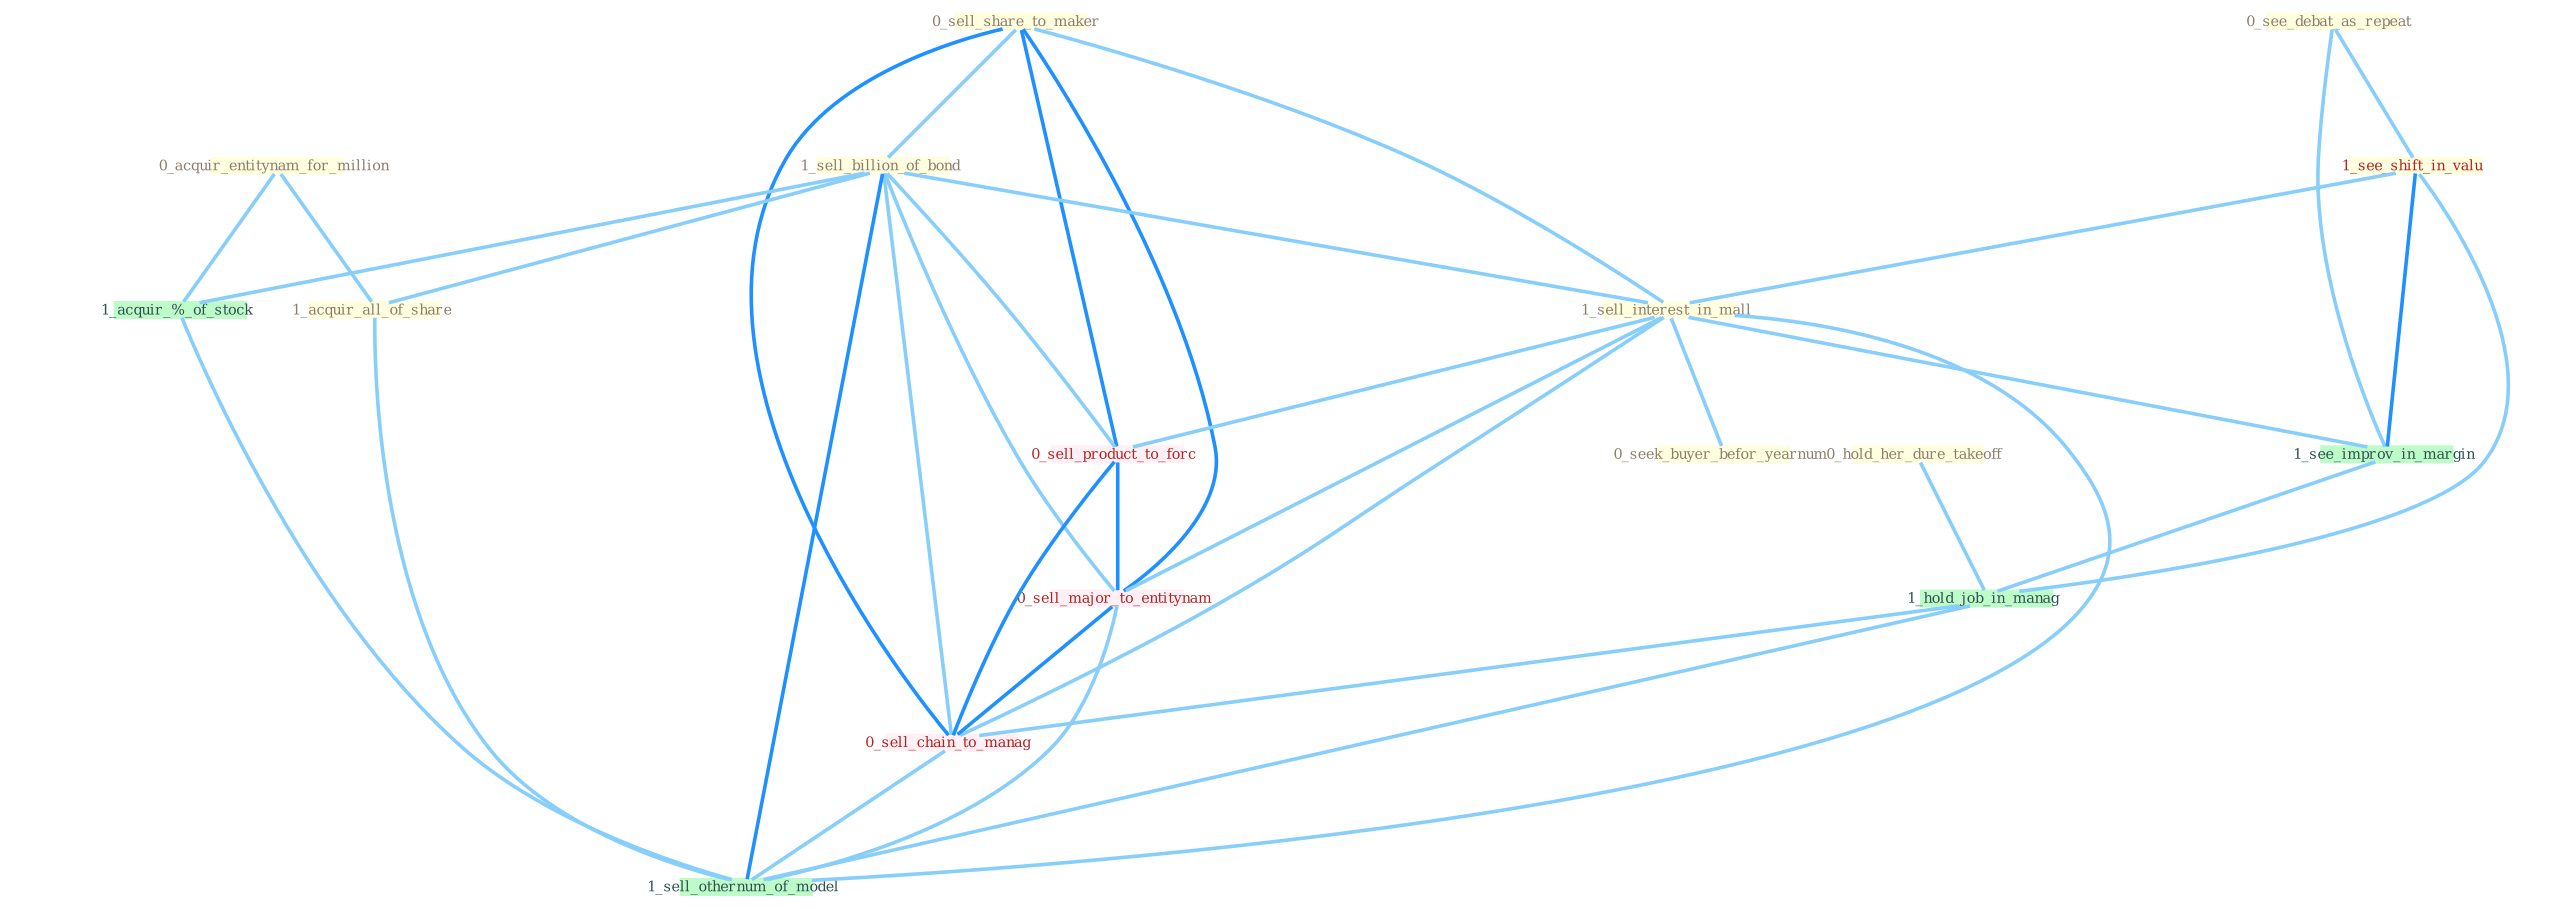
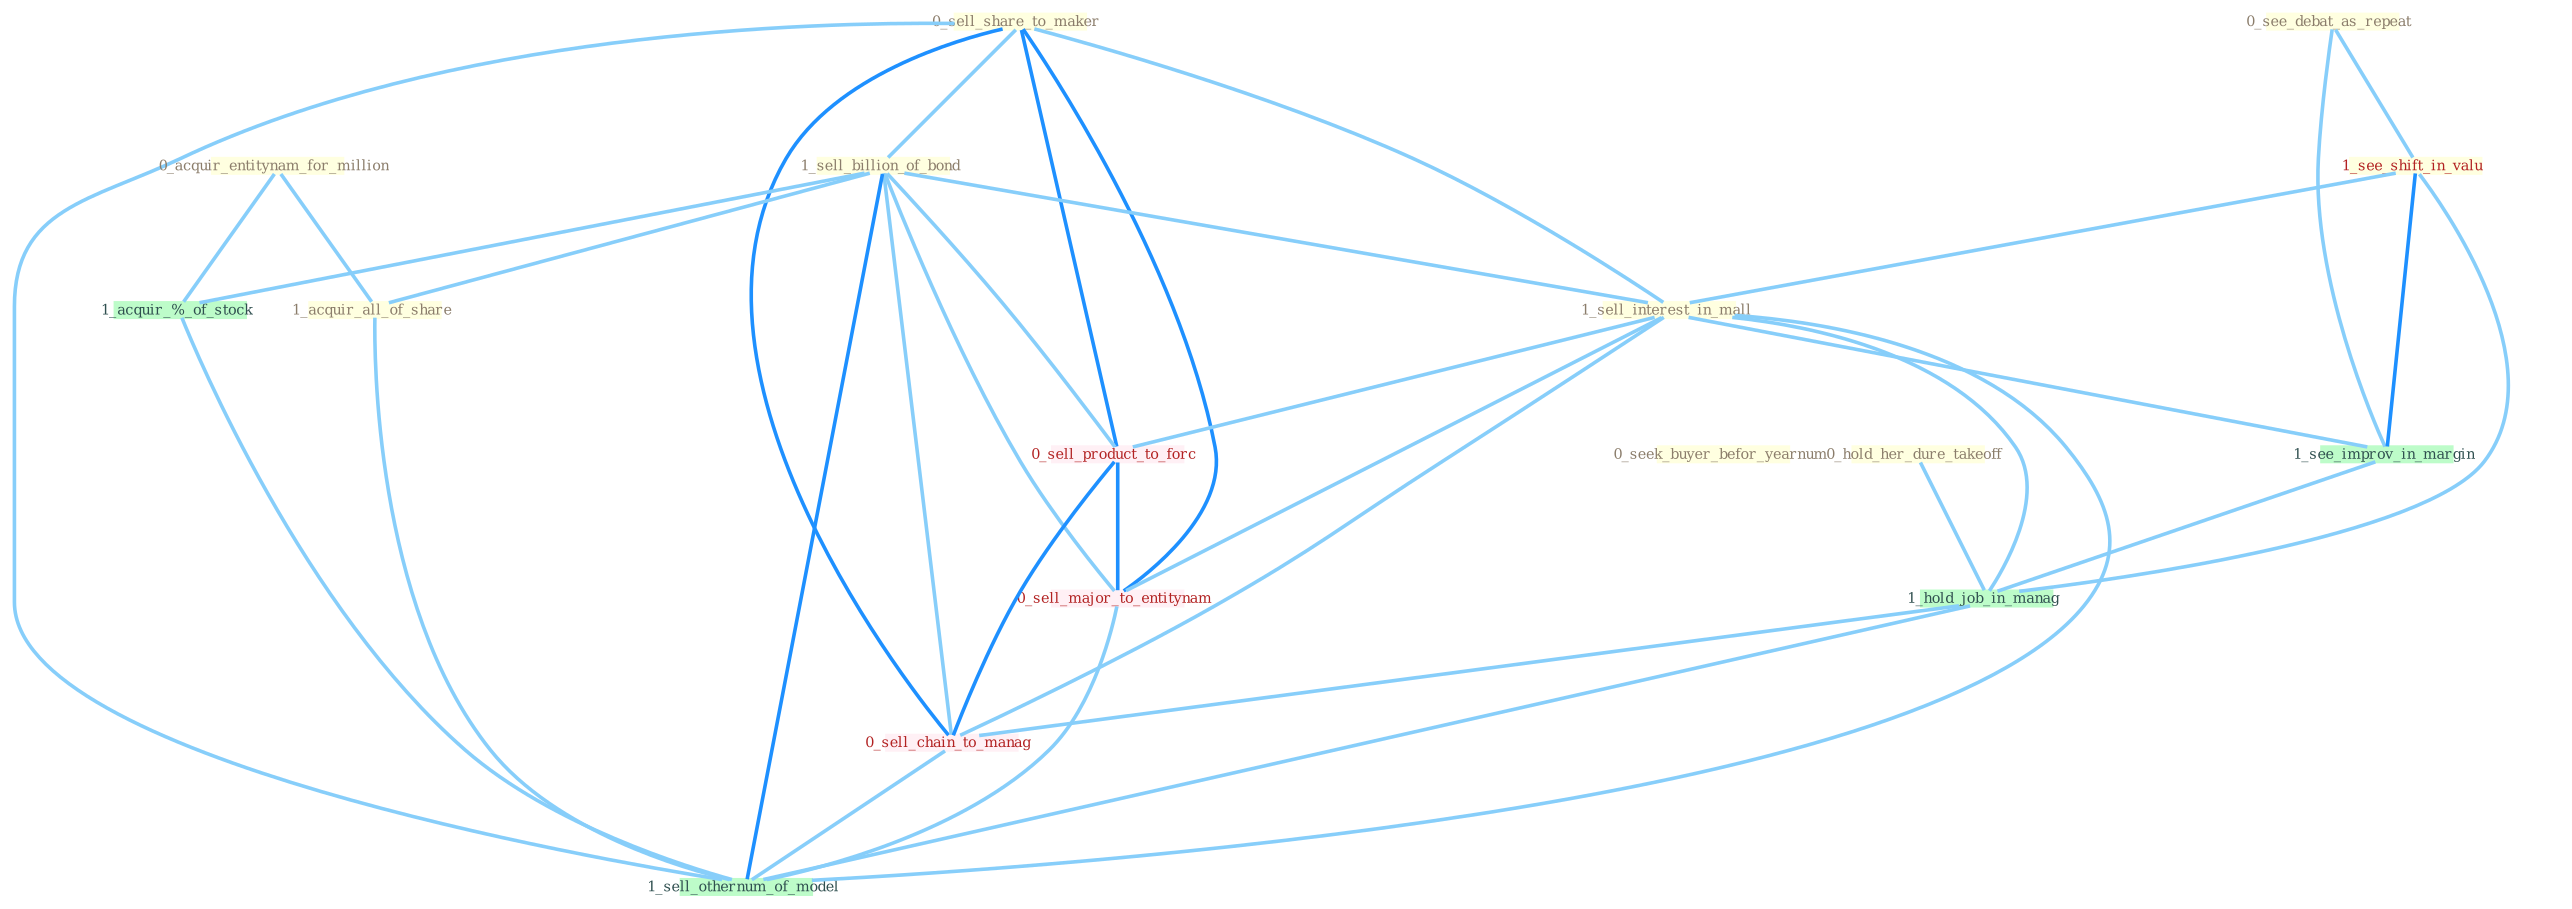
edge "0_sell_share_to_maker" -- "1_sell_othernum_of_model": added
edge "1_sell_interest_in_mall" -- "0_seek_buyer_befor_yearnum": now "1_sell_interest_in_mall" -- "1_hold_job_in_manag"
edge "0_sell_major_to_entitynam" -- "0_sell_chain_to_manag": removed
